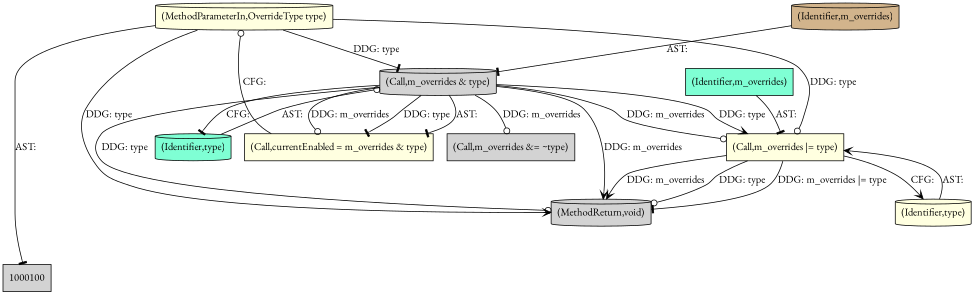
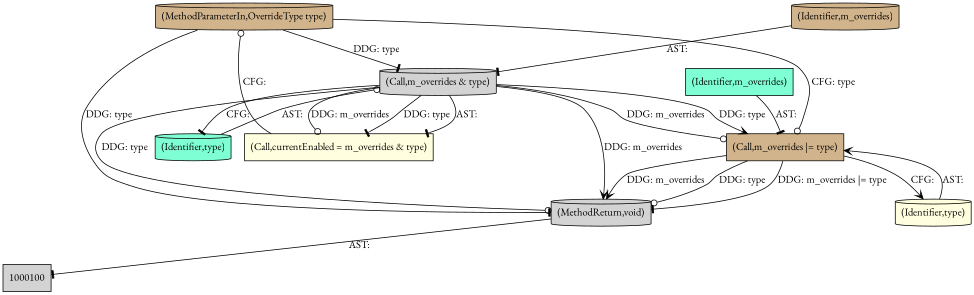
node "(MethodParameterIn,OverrideType type)": fillcolor lightyellow -> tan
edge "(MethodParameterIn,OverrideType type)" -> "(Call,m_overrides |= type)": label "DDG: type" -> "CFG: type"
edge "(MethodParameterIn,OverrideType type)" -> "1000100": now "(MethodReturn,void)" -> "1000100"
node "(Call,m_overrides &= ~type)": removed
node "(Call,m_overrides |= type)": fillcolor lightyellow -> tan
edge "(MethodParameterIn,OverrideType type)" -> "(MethodReturn,void)": arrowhead vee -> tee
